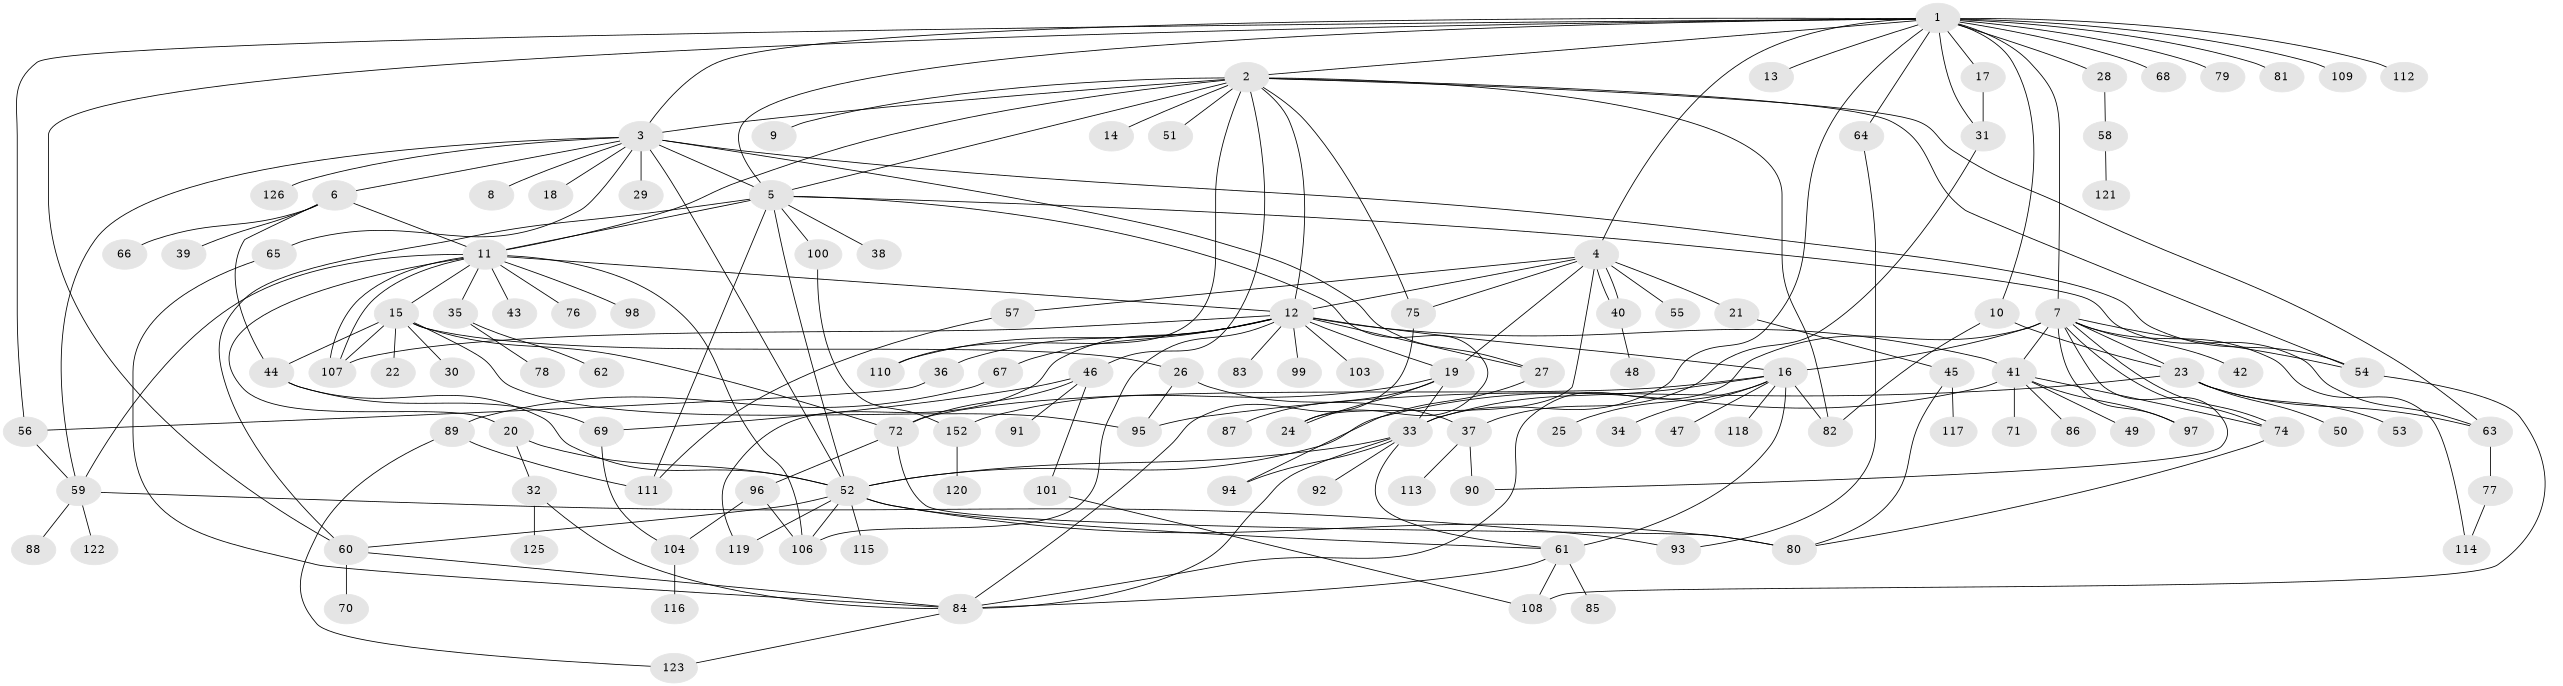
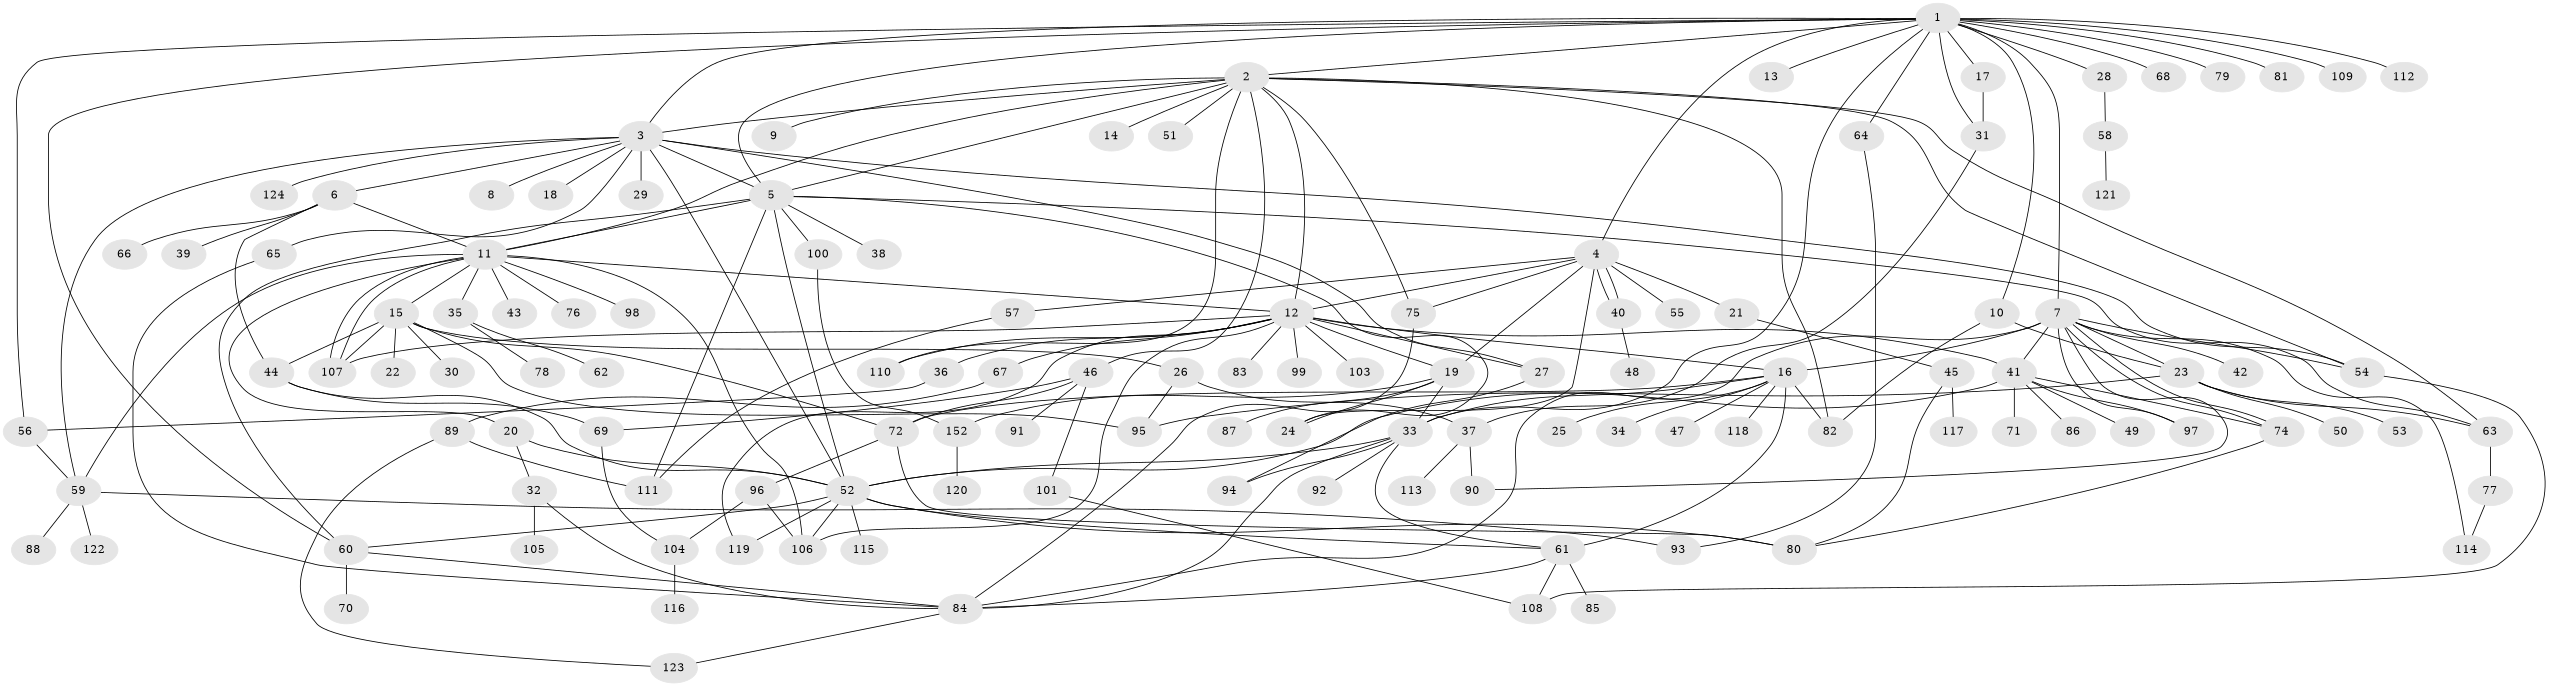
node "126": label "126" -> "124"
node "125": label "125" -> "105"
